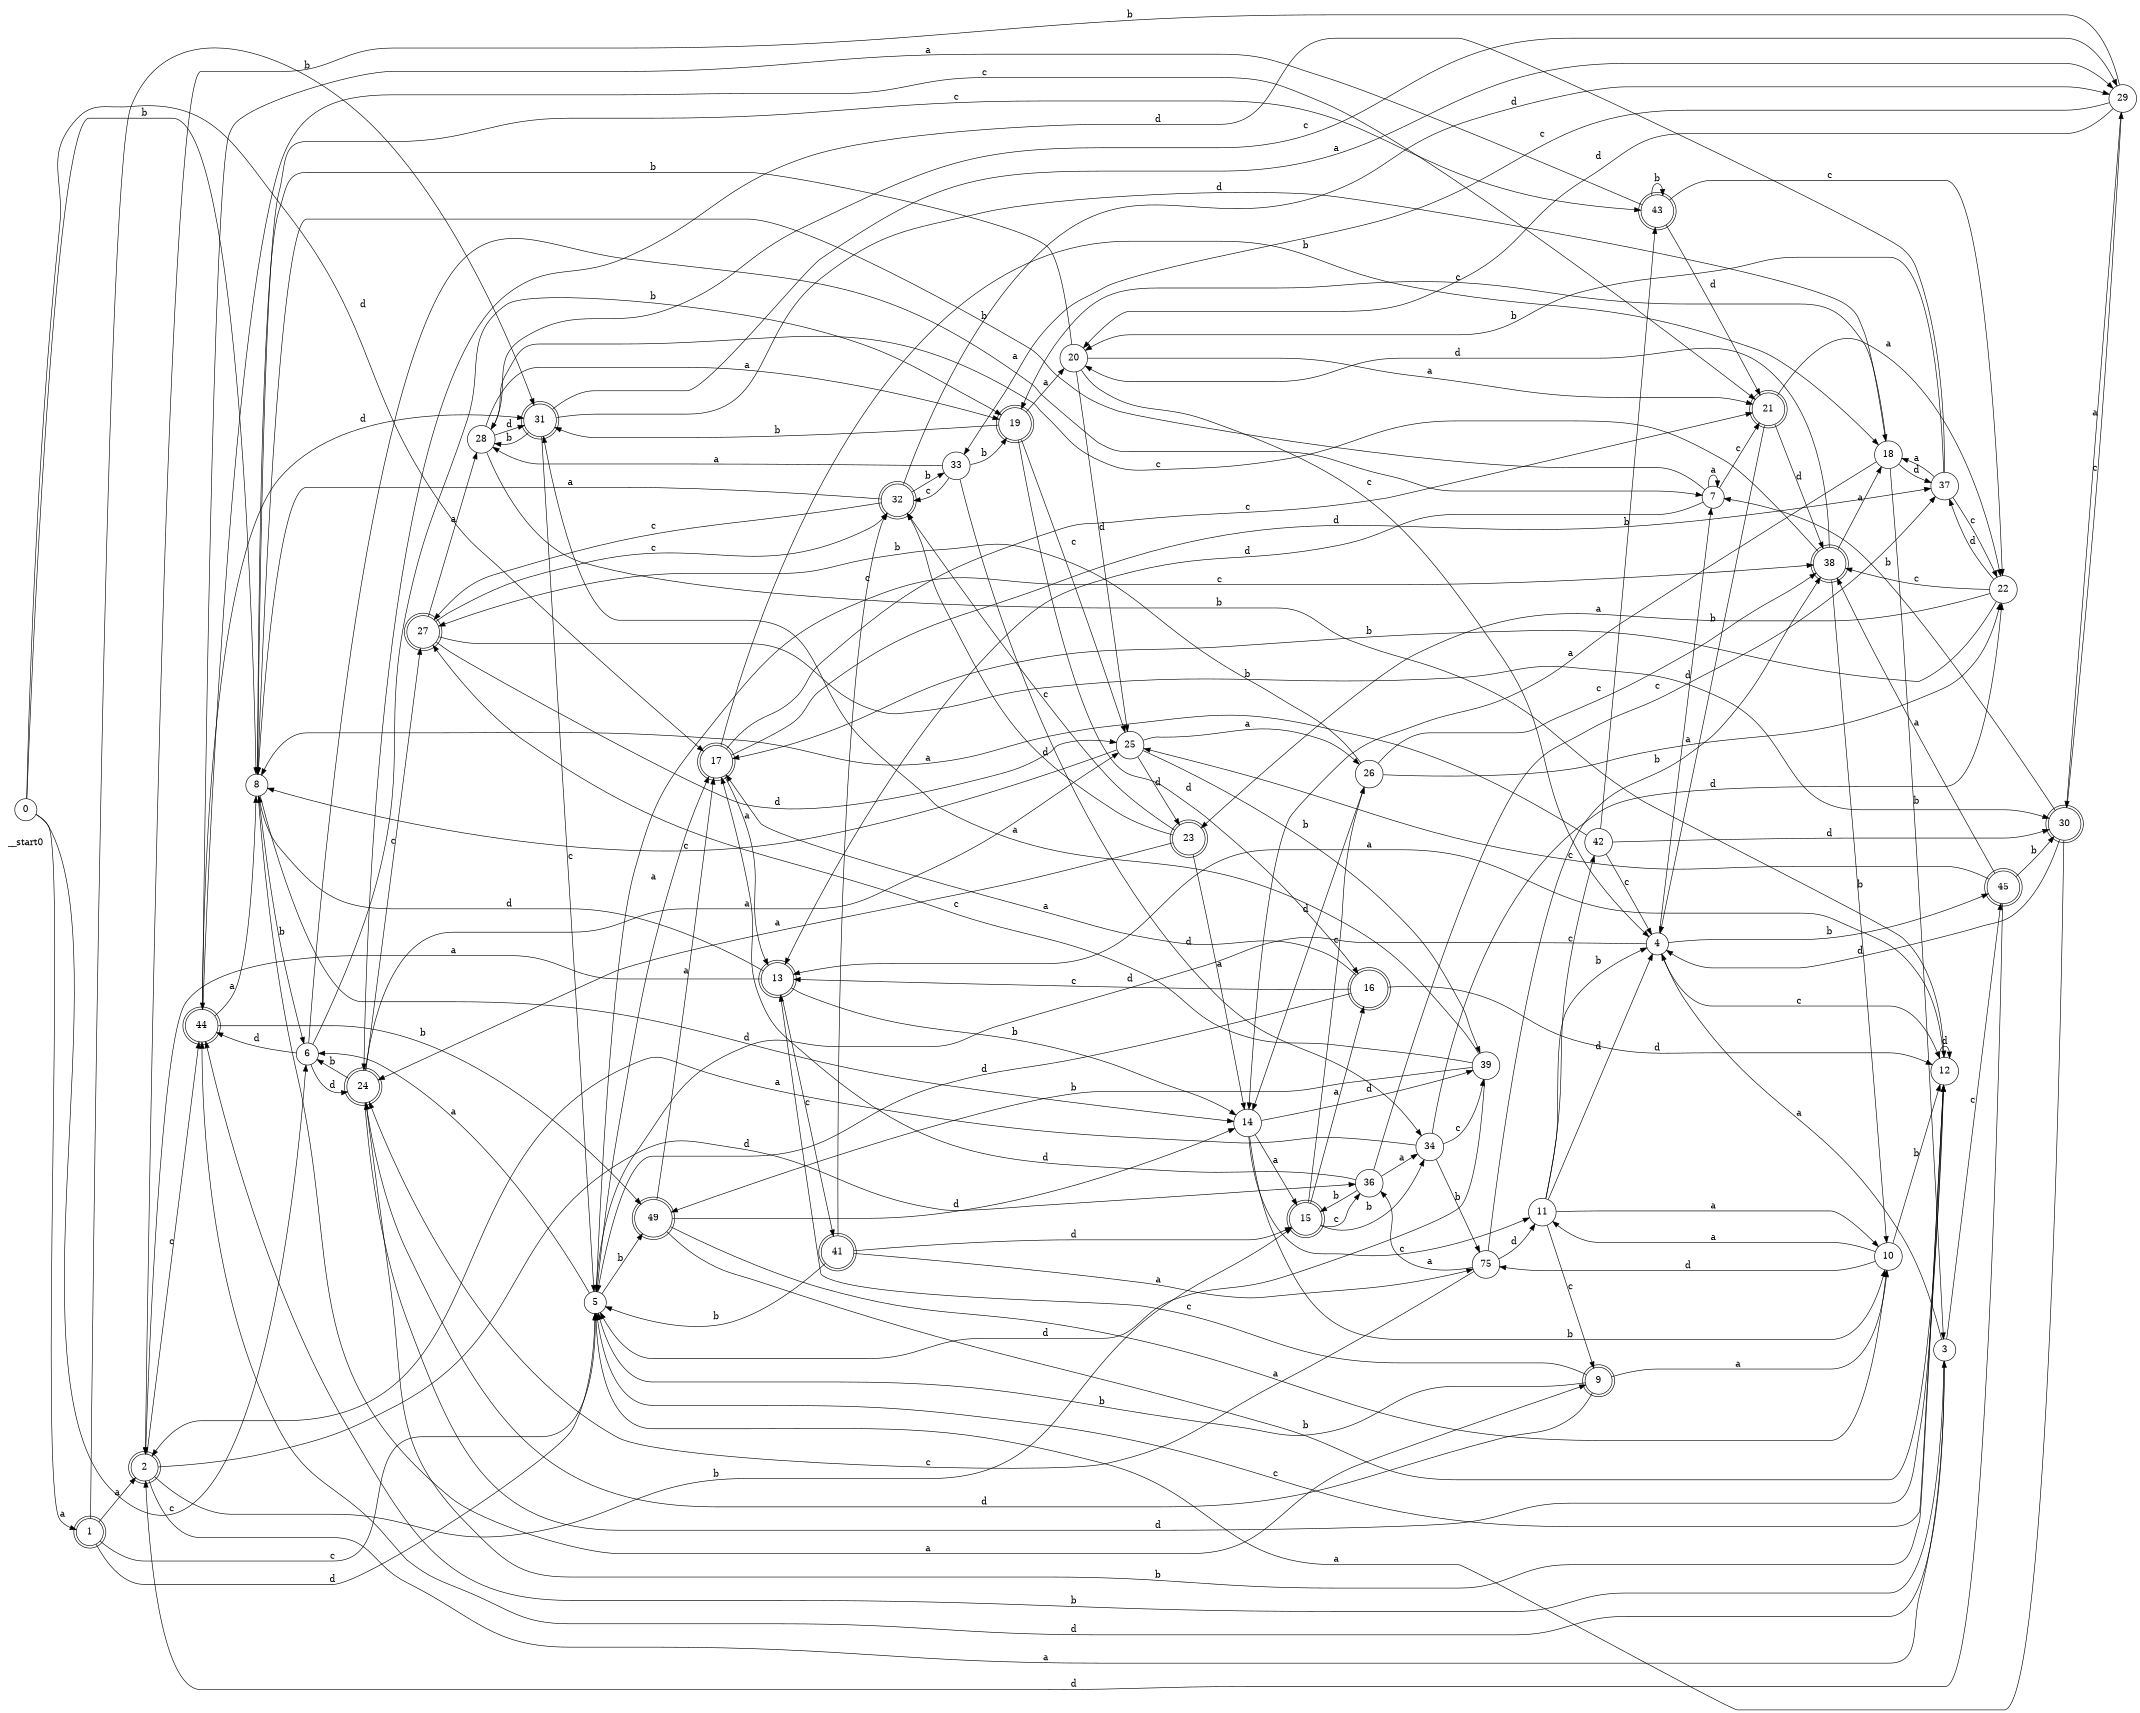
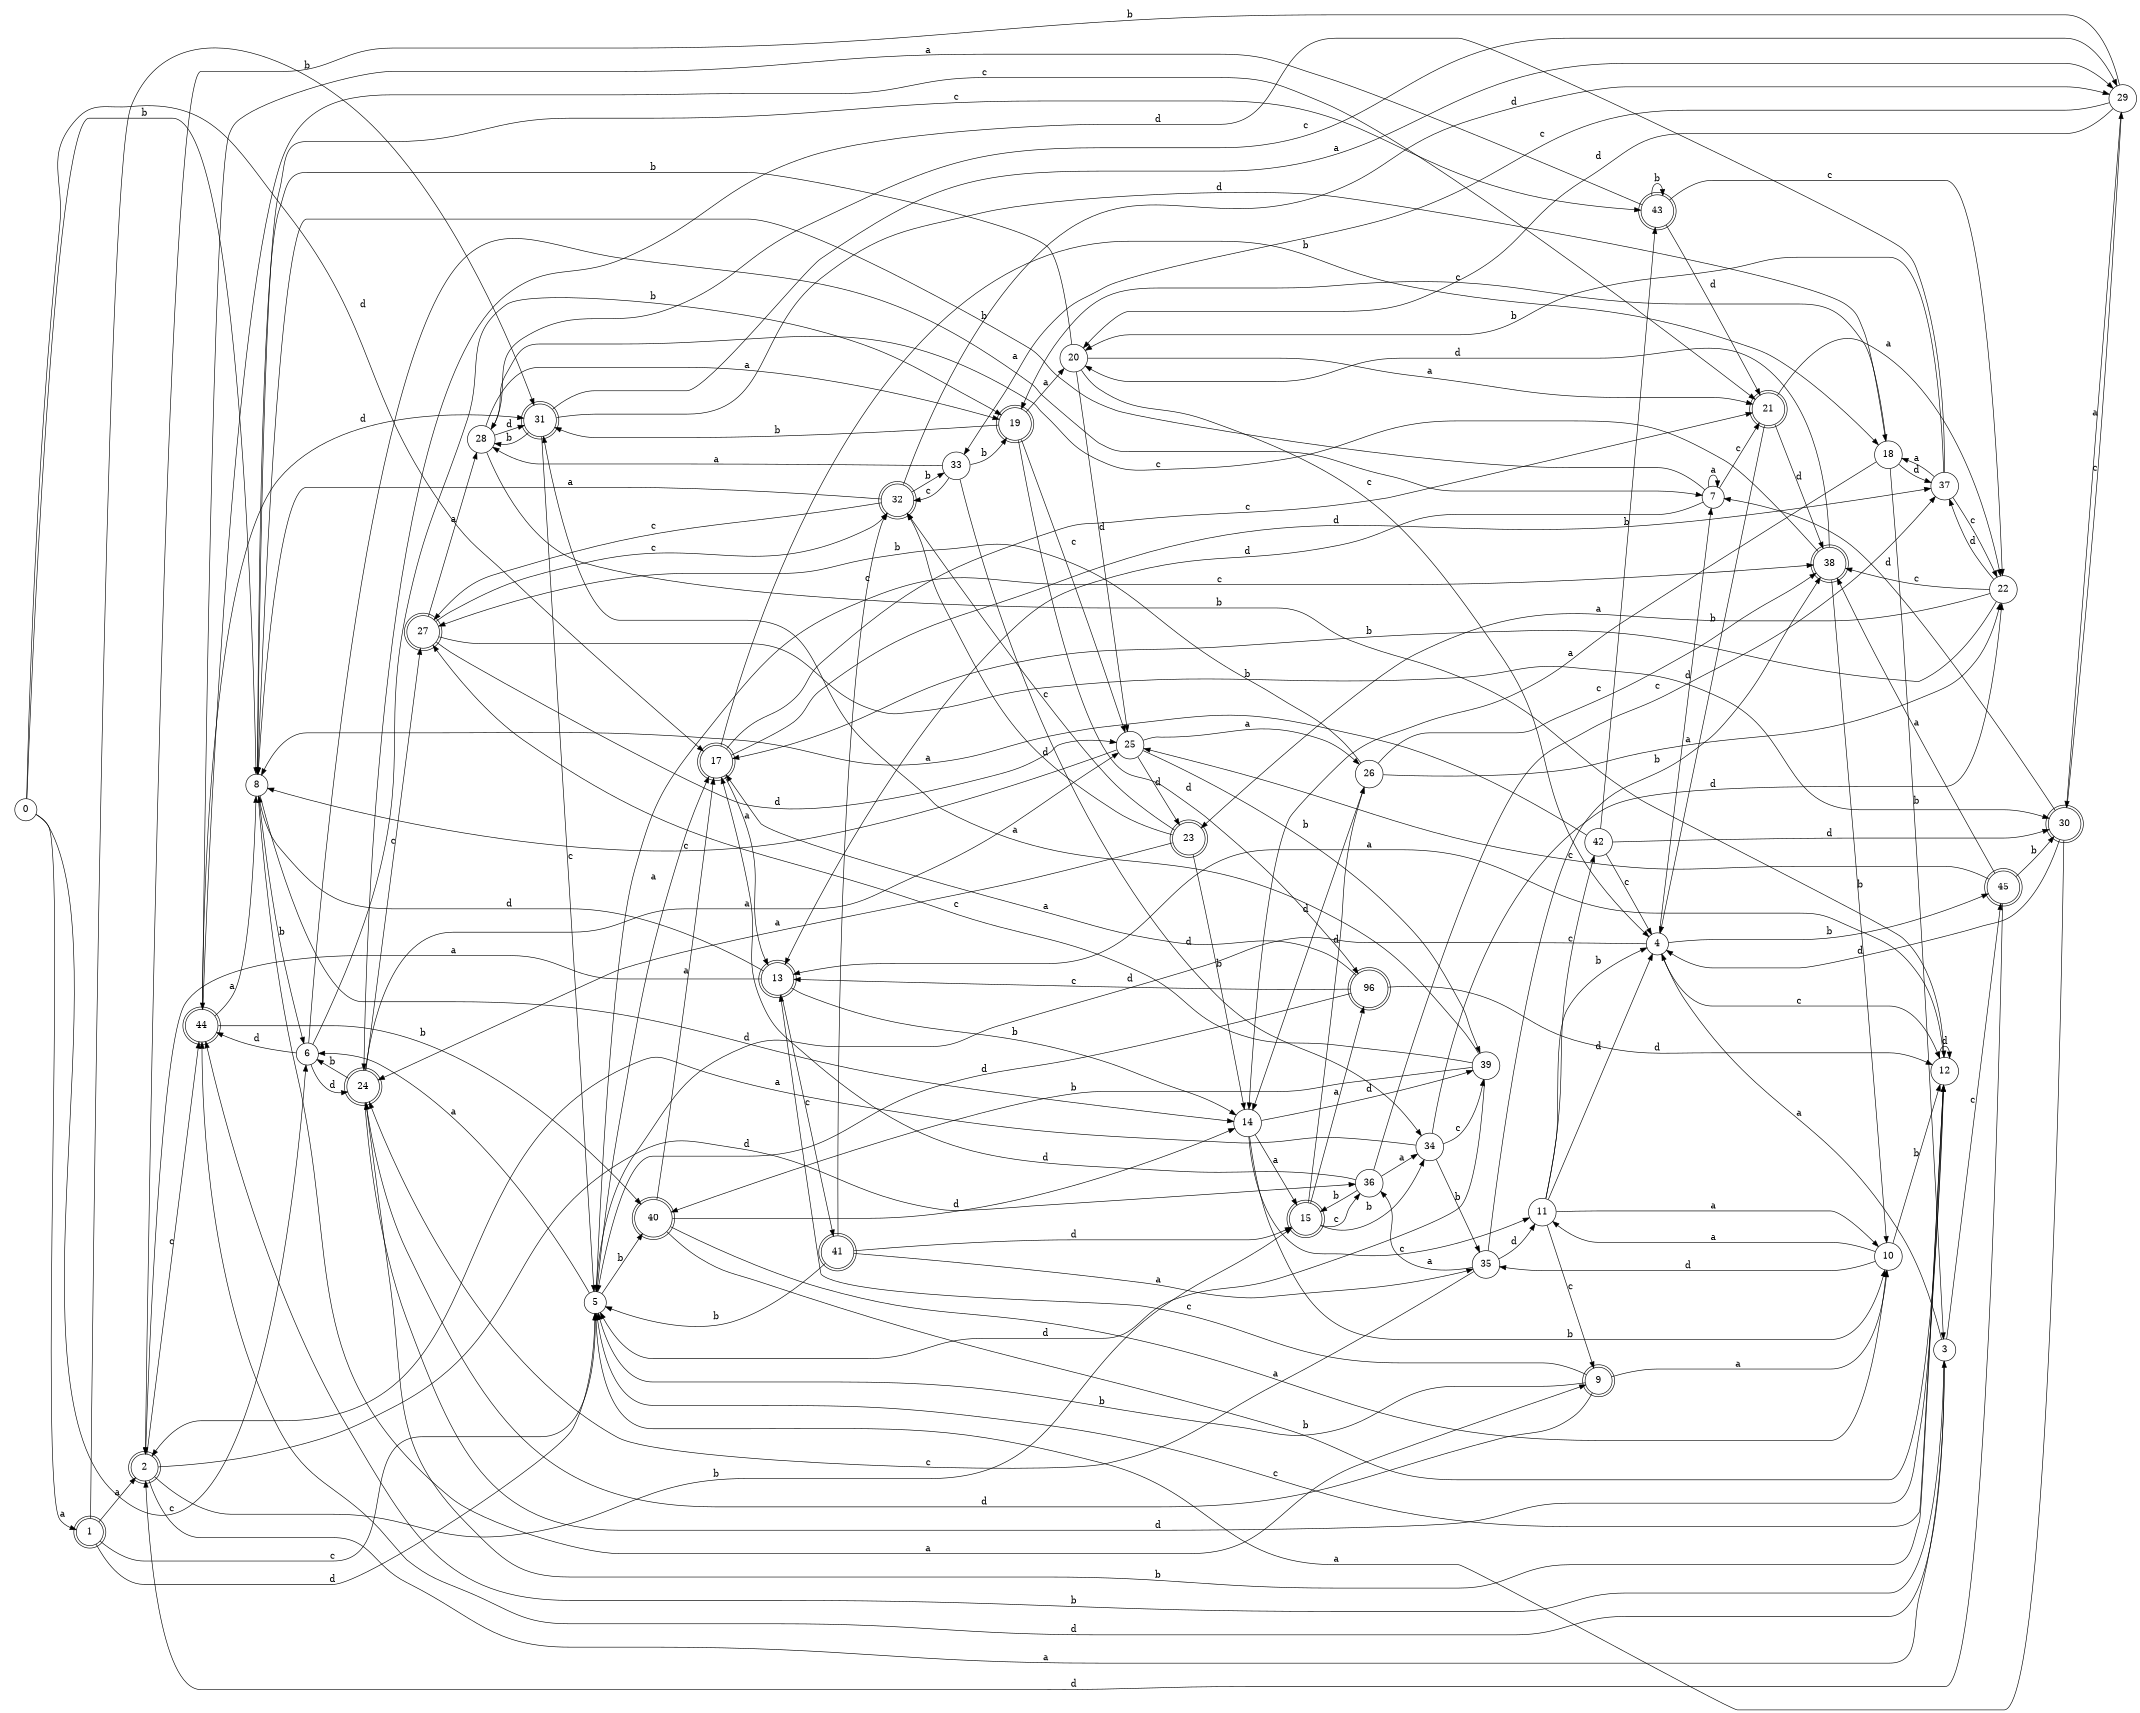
edge "38" -> "18": removed, label "a"
edge "30" -> "7": label "b" -> "d"
node "__start0": removed
edge "15" -> "26": label "c" -> "d"
edge "23" -> "14": label "a" -> "b"
node "16": label "16" -> "96"
node "49": label "49" -> "40"
node "75": label "75" -> "35"
